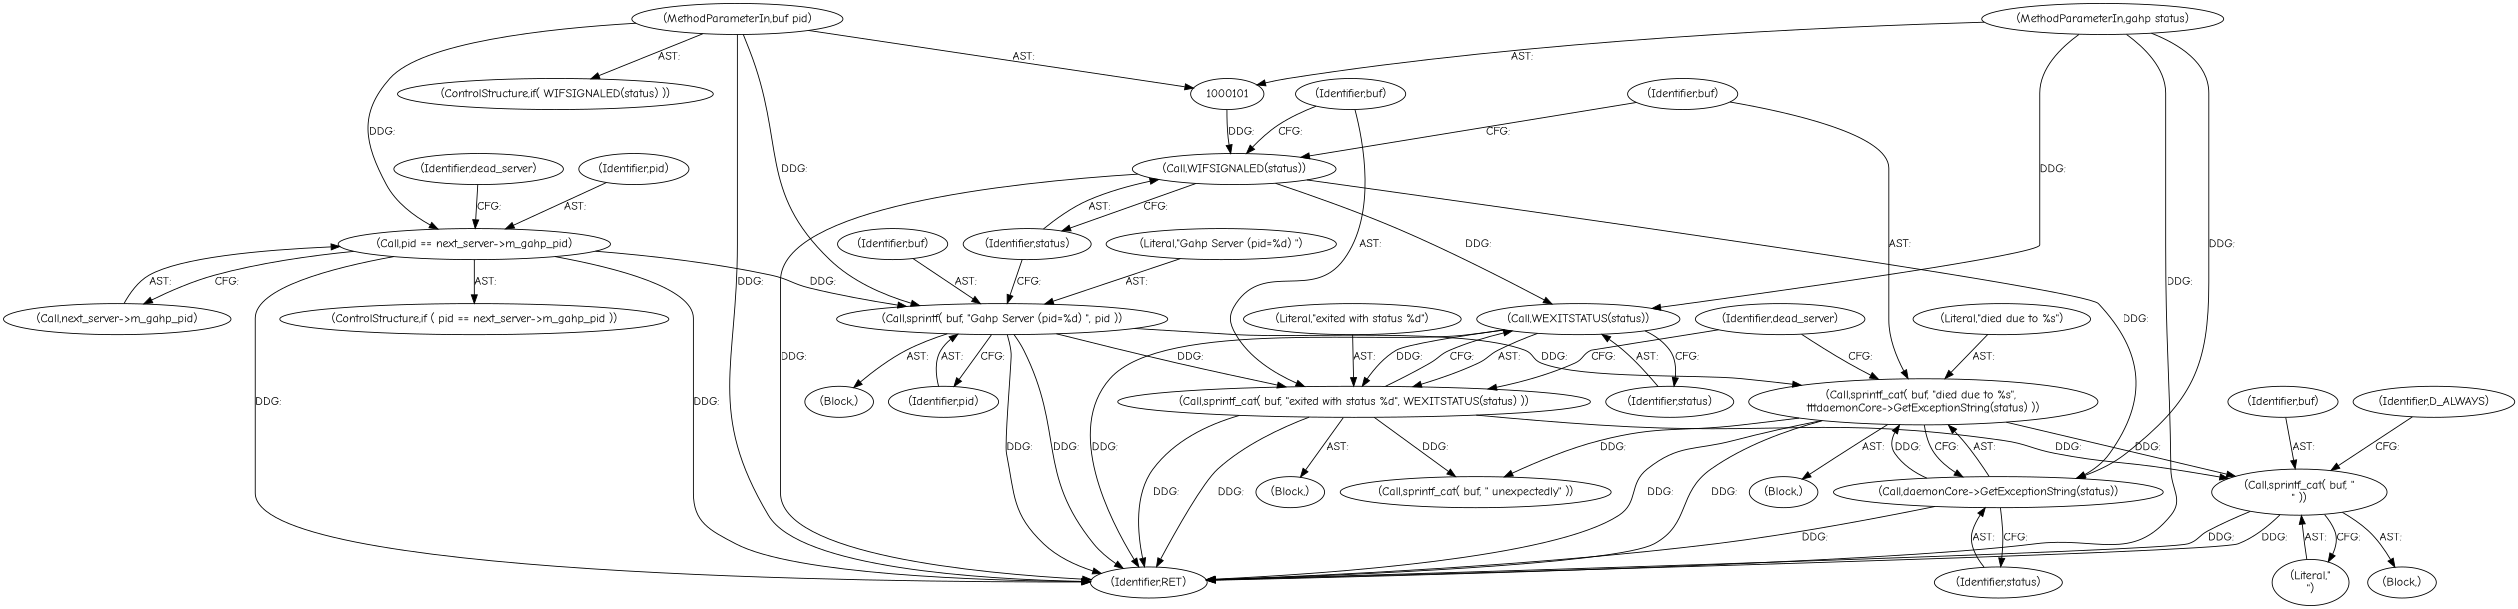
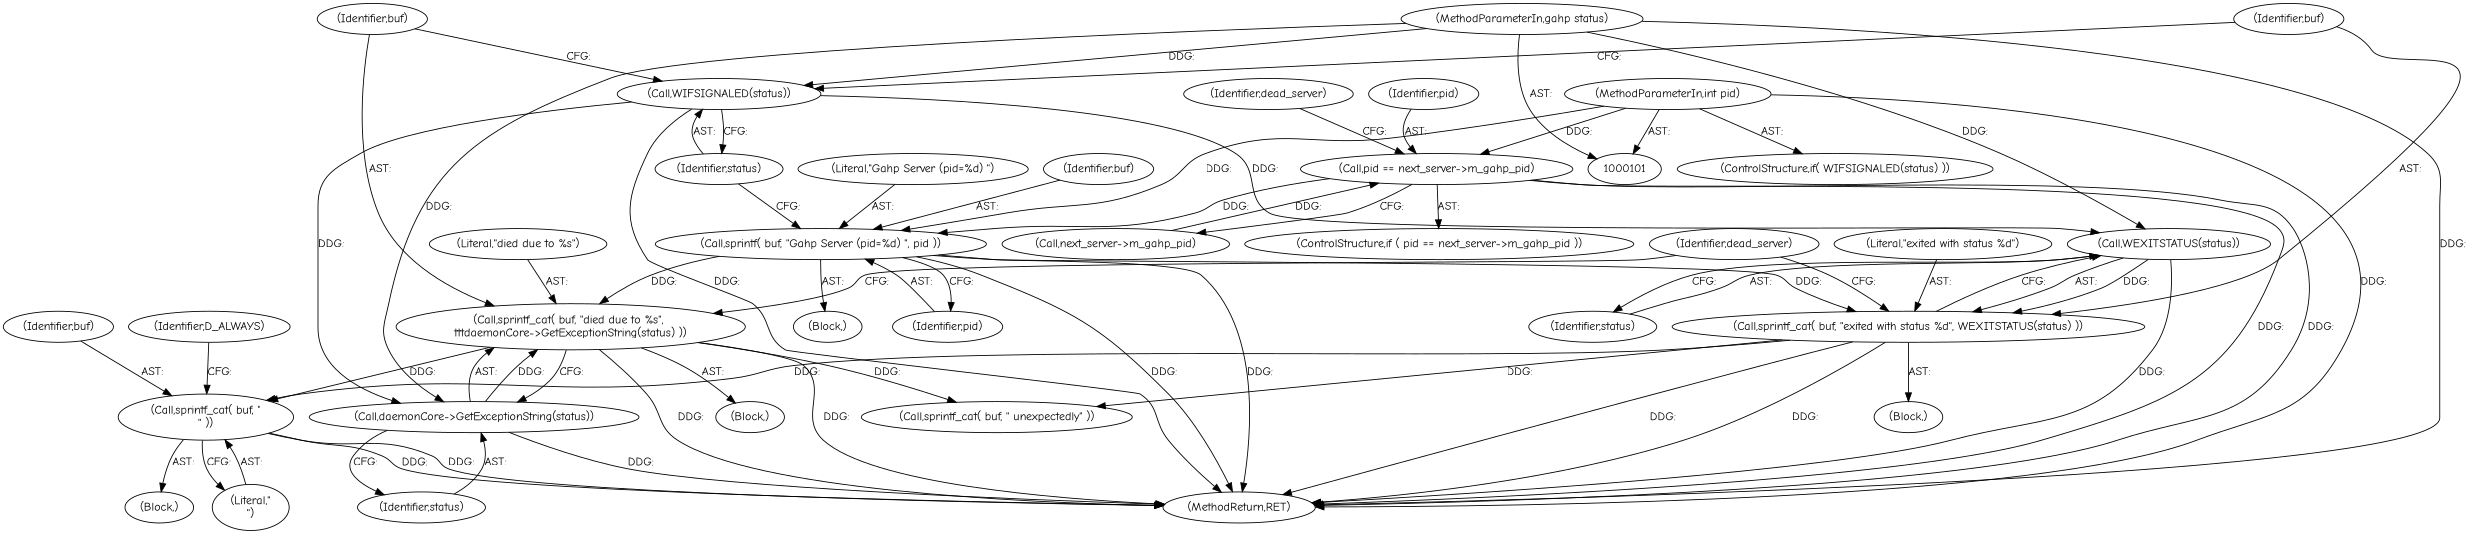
node "(MethodParameterIn,buf pid)": label "(MethodParameterIn,buf pid)" -> "(MethodParameterIn,int pid)"
edge "1000101" -> "(Call,WIFSIGNALED(status))": now "(MethodParameterIn,gahp status)" -> "(Call,WIFSIGNALED(status))"
edge "(Call,next_server->m_gahp_pid)" -> "(Call,pid == next_server->m_gahp_pid)": label "AST: " -> "DDG: "
node "(Identifier,RET)": label "(Identifier,RET)" -> "(MethodReturn,RET)"
